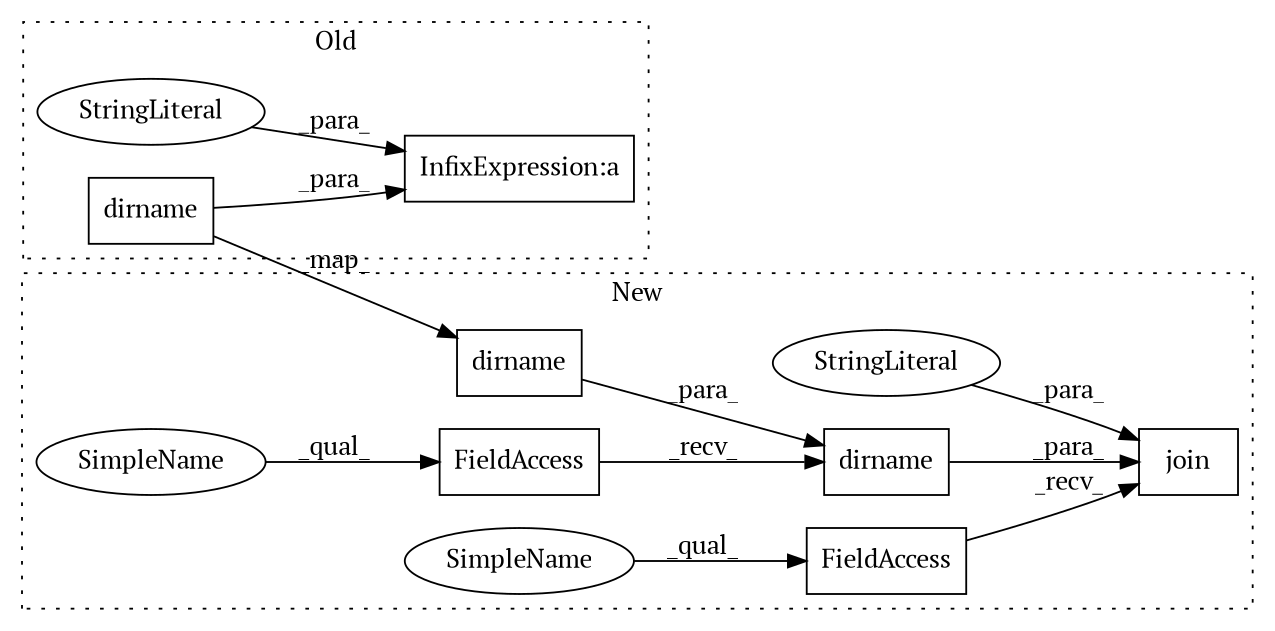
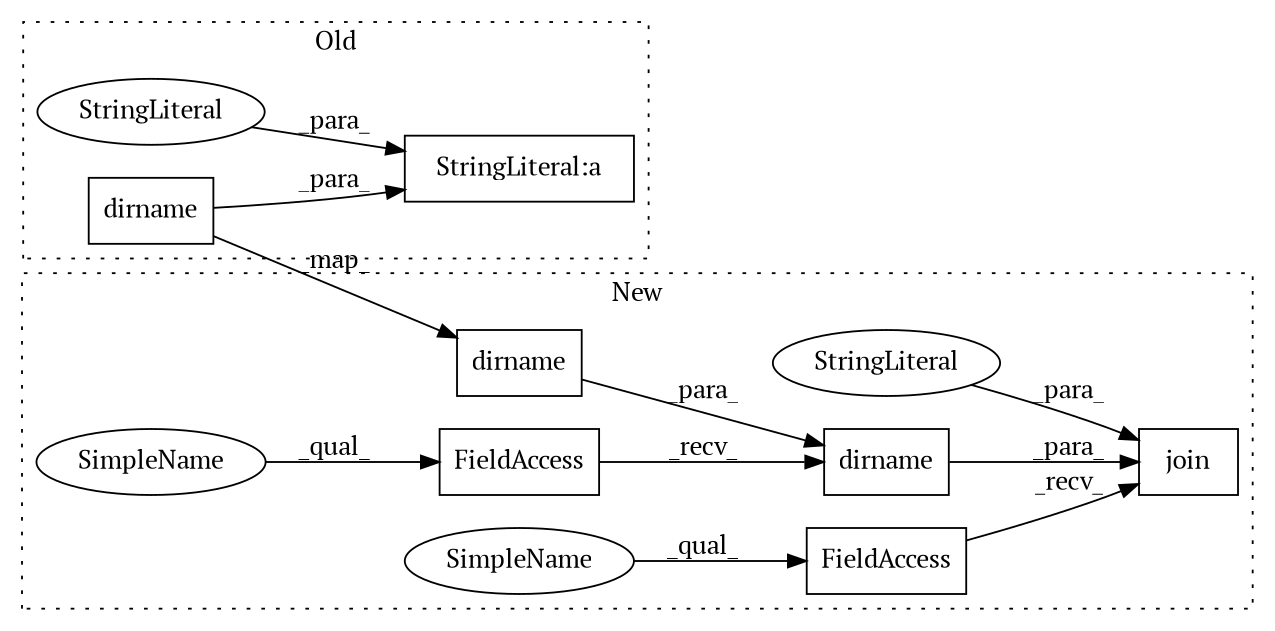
node "InfixExpression:a": label "InfixExpression:a" -> "StringLiteral:a"
